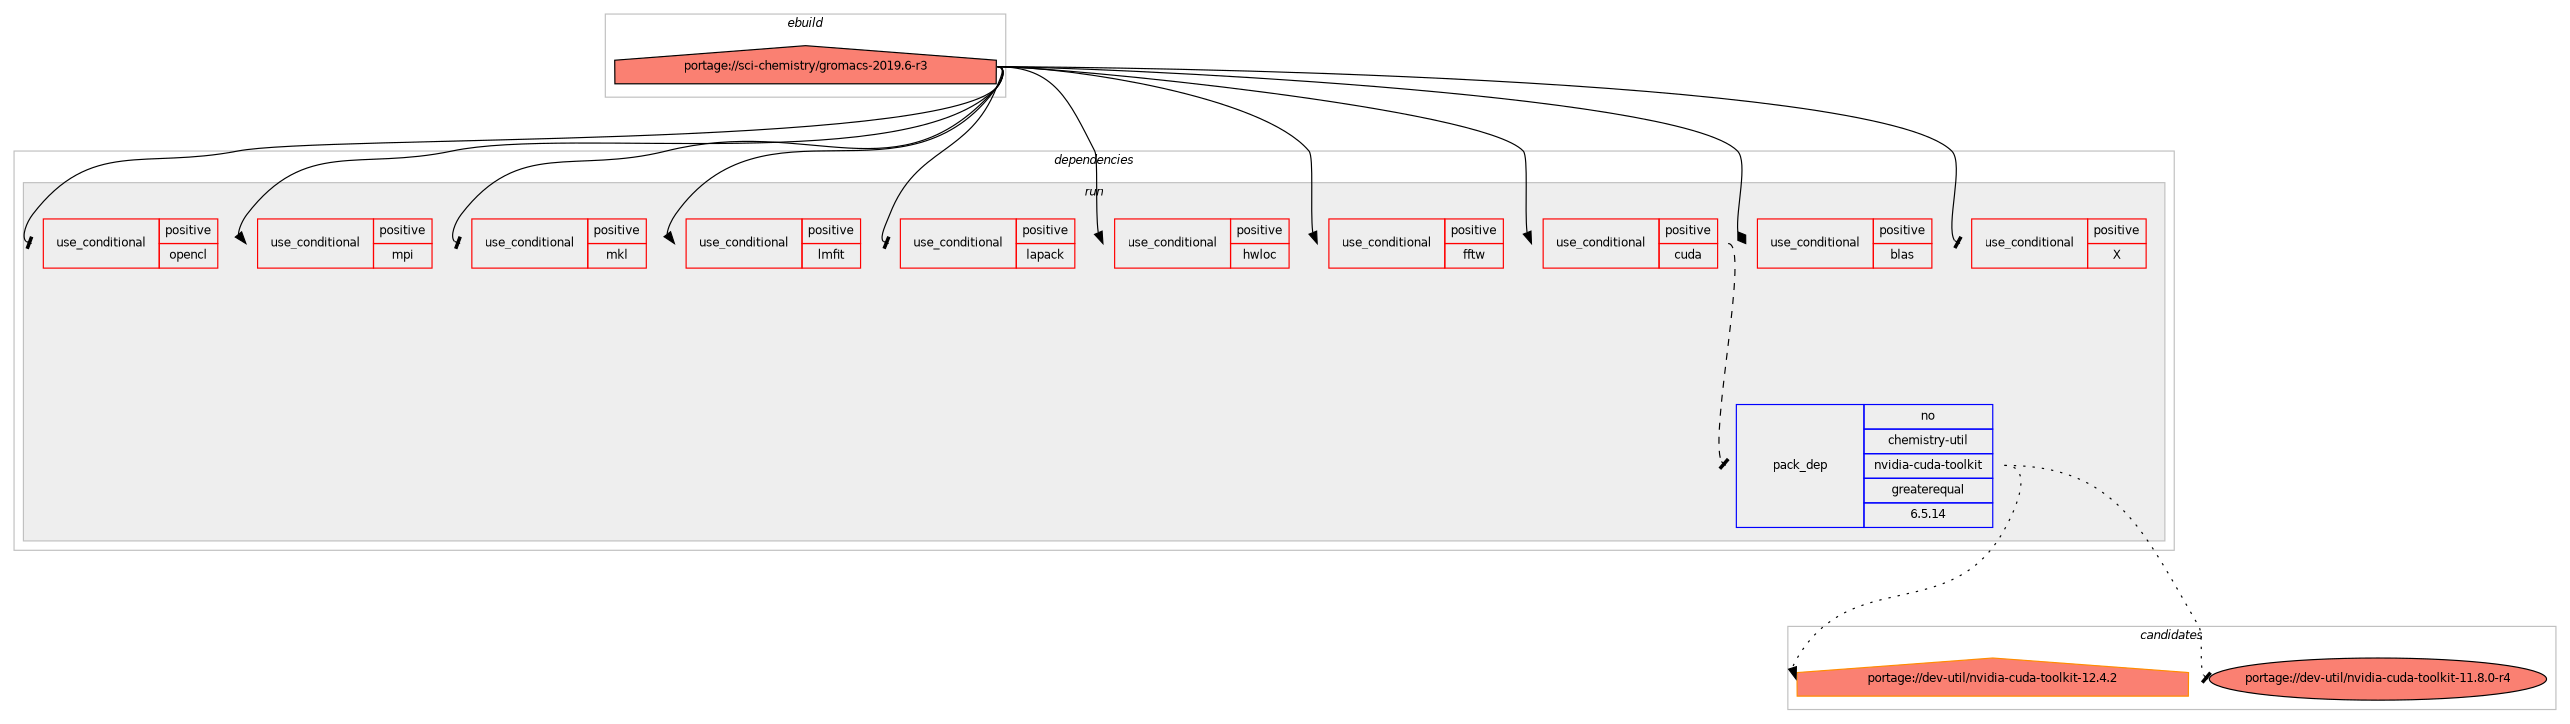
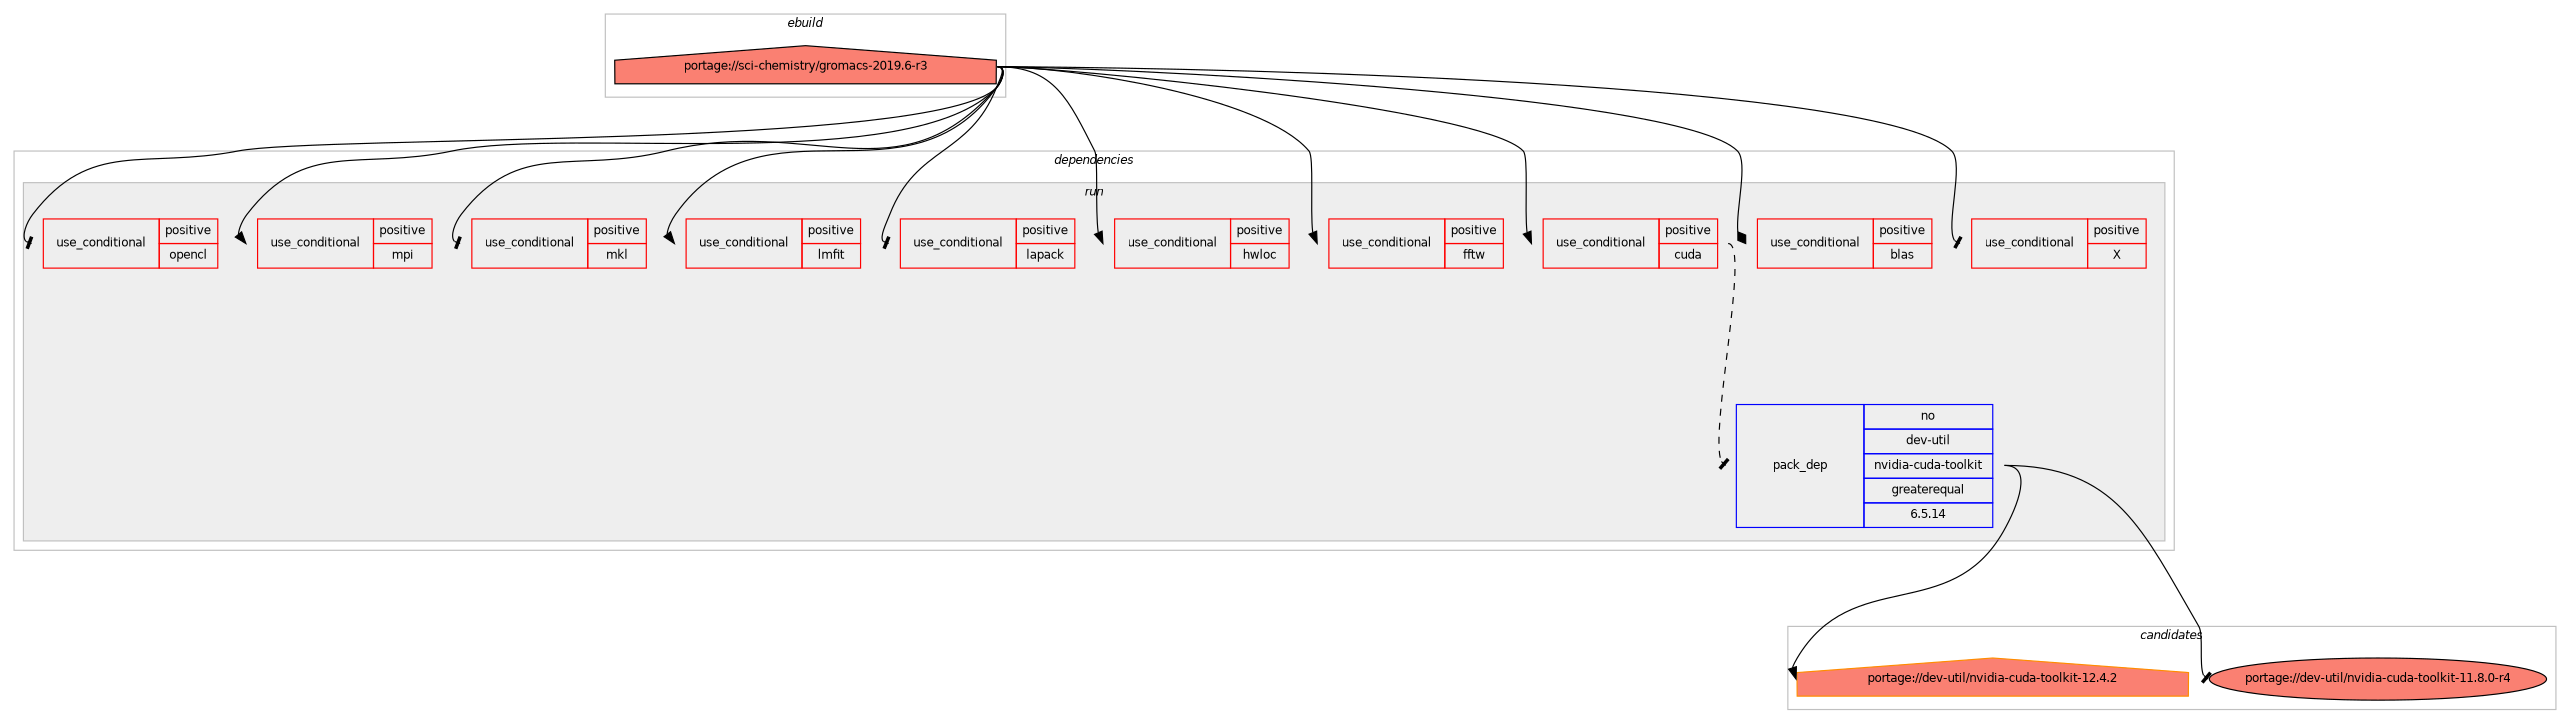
node "pack_dep": text "chemistry-util" -> "dev-util"
edge "pack_dep" -> "portage://dev-util/nvidia-cuda-toolkit-11.8.0-r4": style dotted -> solid
edge "pack_dep" -> "portage://dev-util/nvidia-cuda-toolkit-12.4.2": style dotted -> solid
